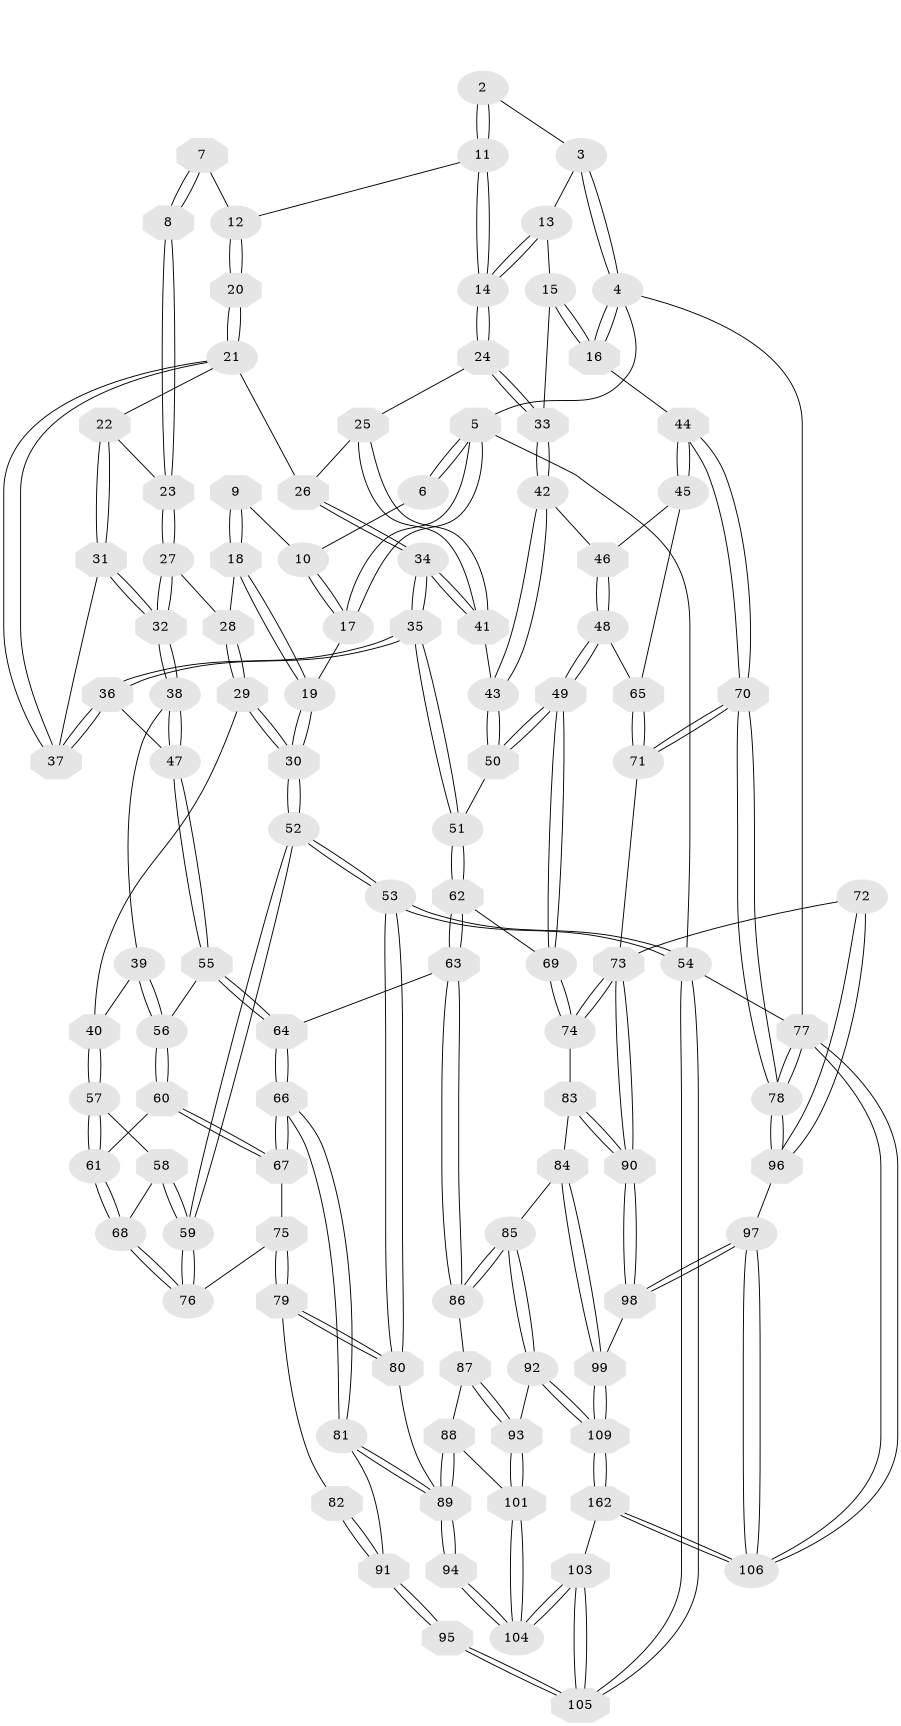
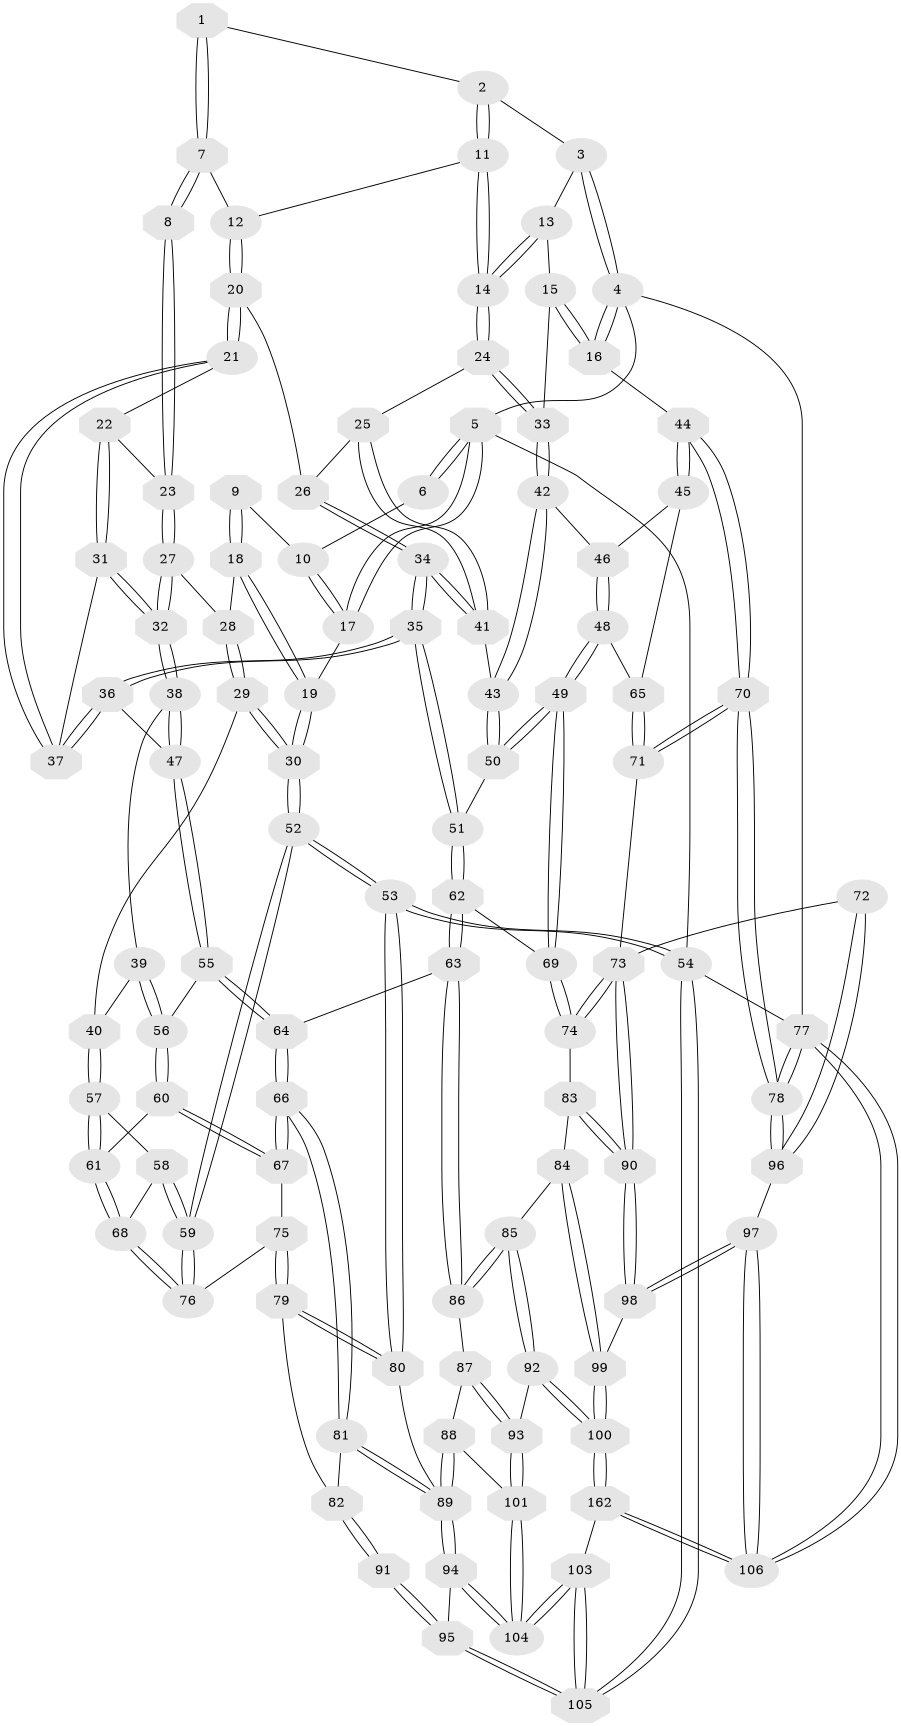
node "1": added
edge "21" -- "26": now "20" -- "26"
node "109": label "109" -> "100"
edge "81" -- "91": now "81" -- "82"
edge "94" -- "95": added
